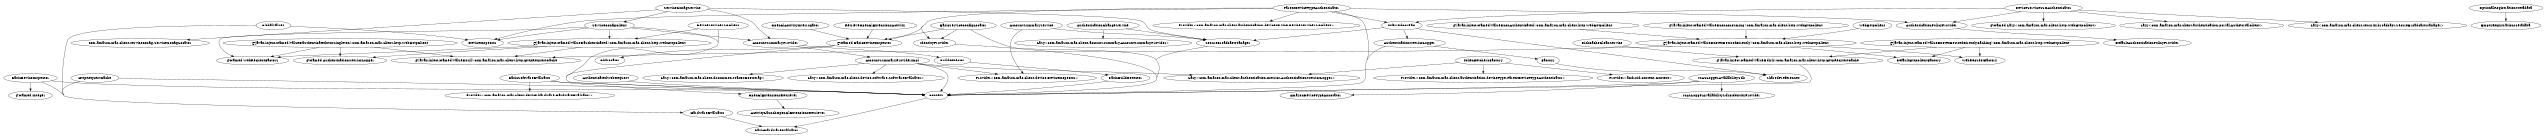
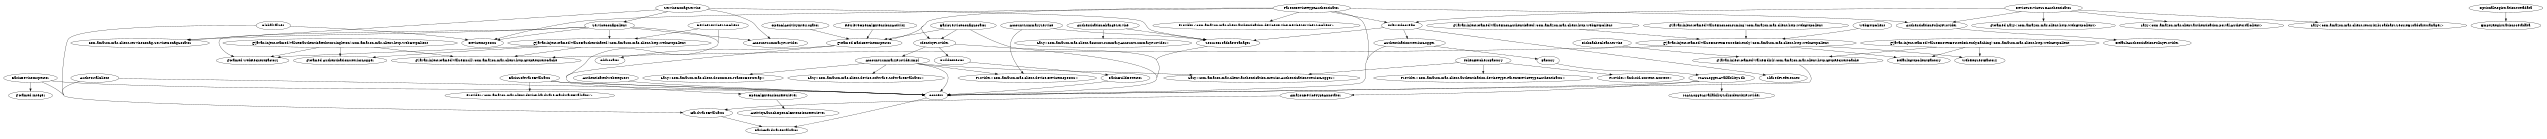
edge "ServiceConfigClient" -> "com.amazon.mas.client.serviceconfig.ServiceConfigLocator": added
edge "AccountSummaryProvider" -> "BuildDetector": now "IdentityProvider" -> "BuildDetector"
edge "AccountSummaryProvider" -> "AccountSummaryProviderImpl": now "IdentityProvider" -> "AccountSummaryProviderImpl"
edge "Factory" -> "SharedPreferences": now "Factory" -> "MASLoggerAvailabilitySdk"
node "HttpRequestCache": label "HttpRequestCache" -> "AuthPortalClient"
edge "AmazonDeviceTypeAnnotator" -> "HardwareEvaluator": added
